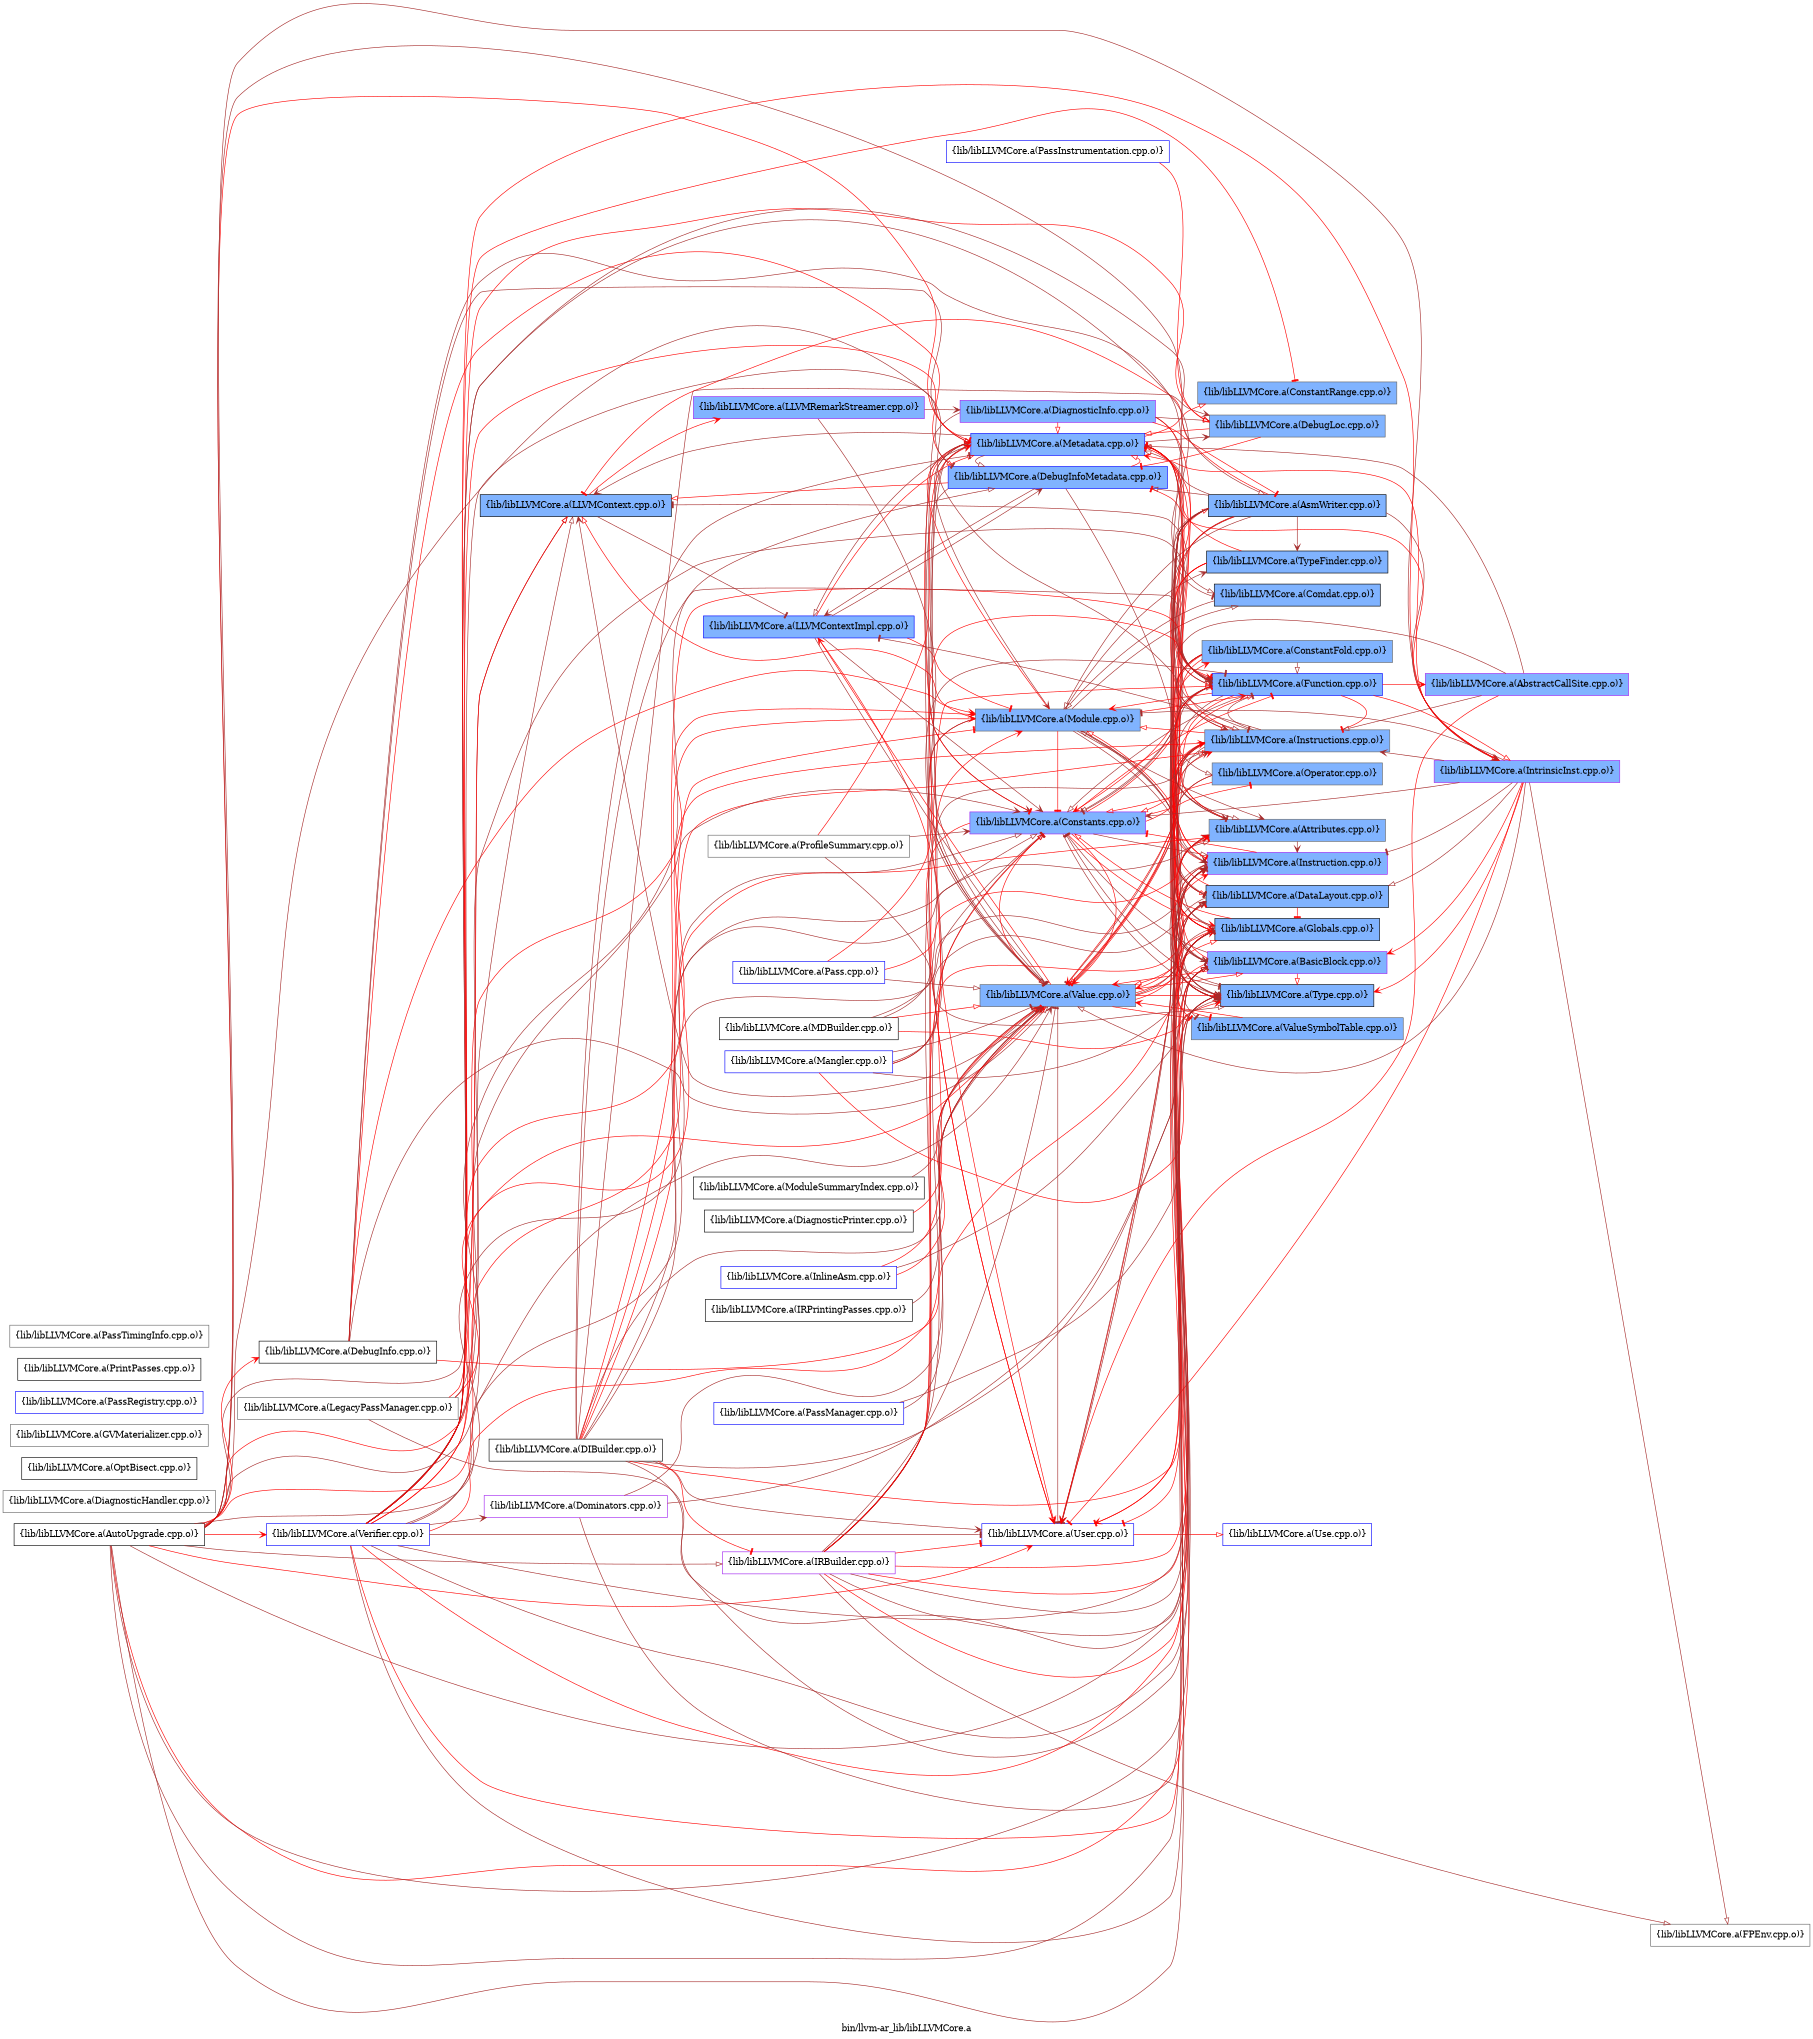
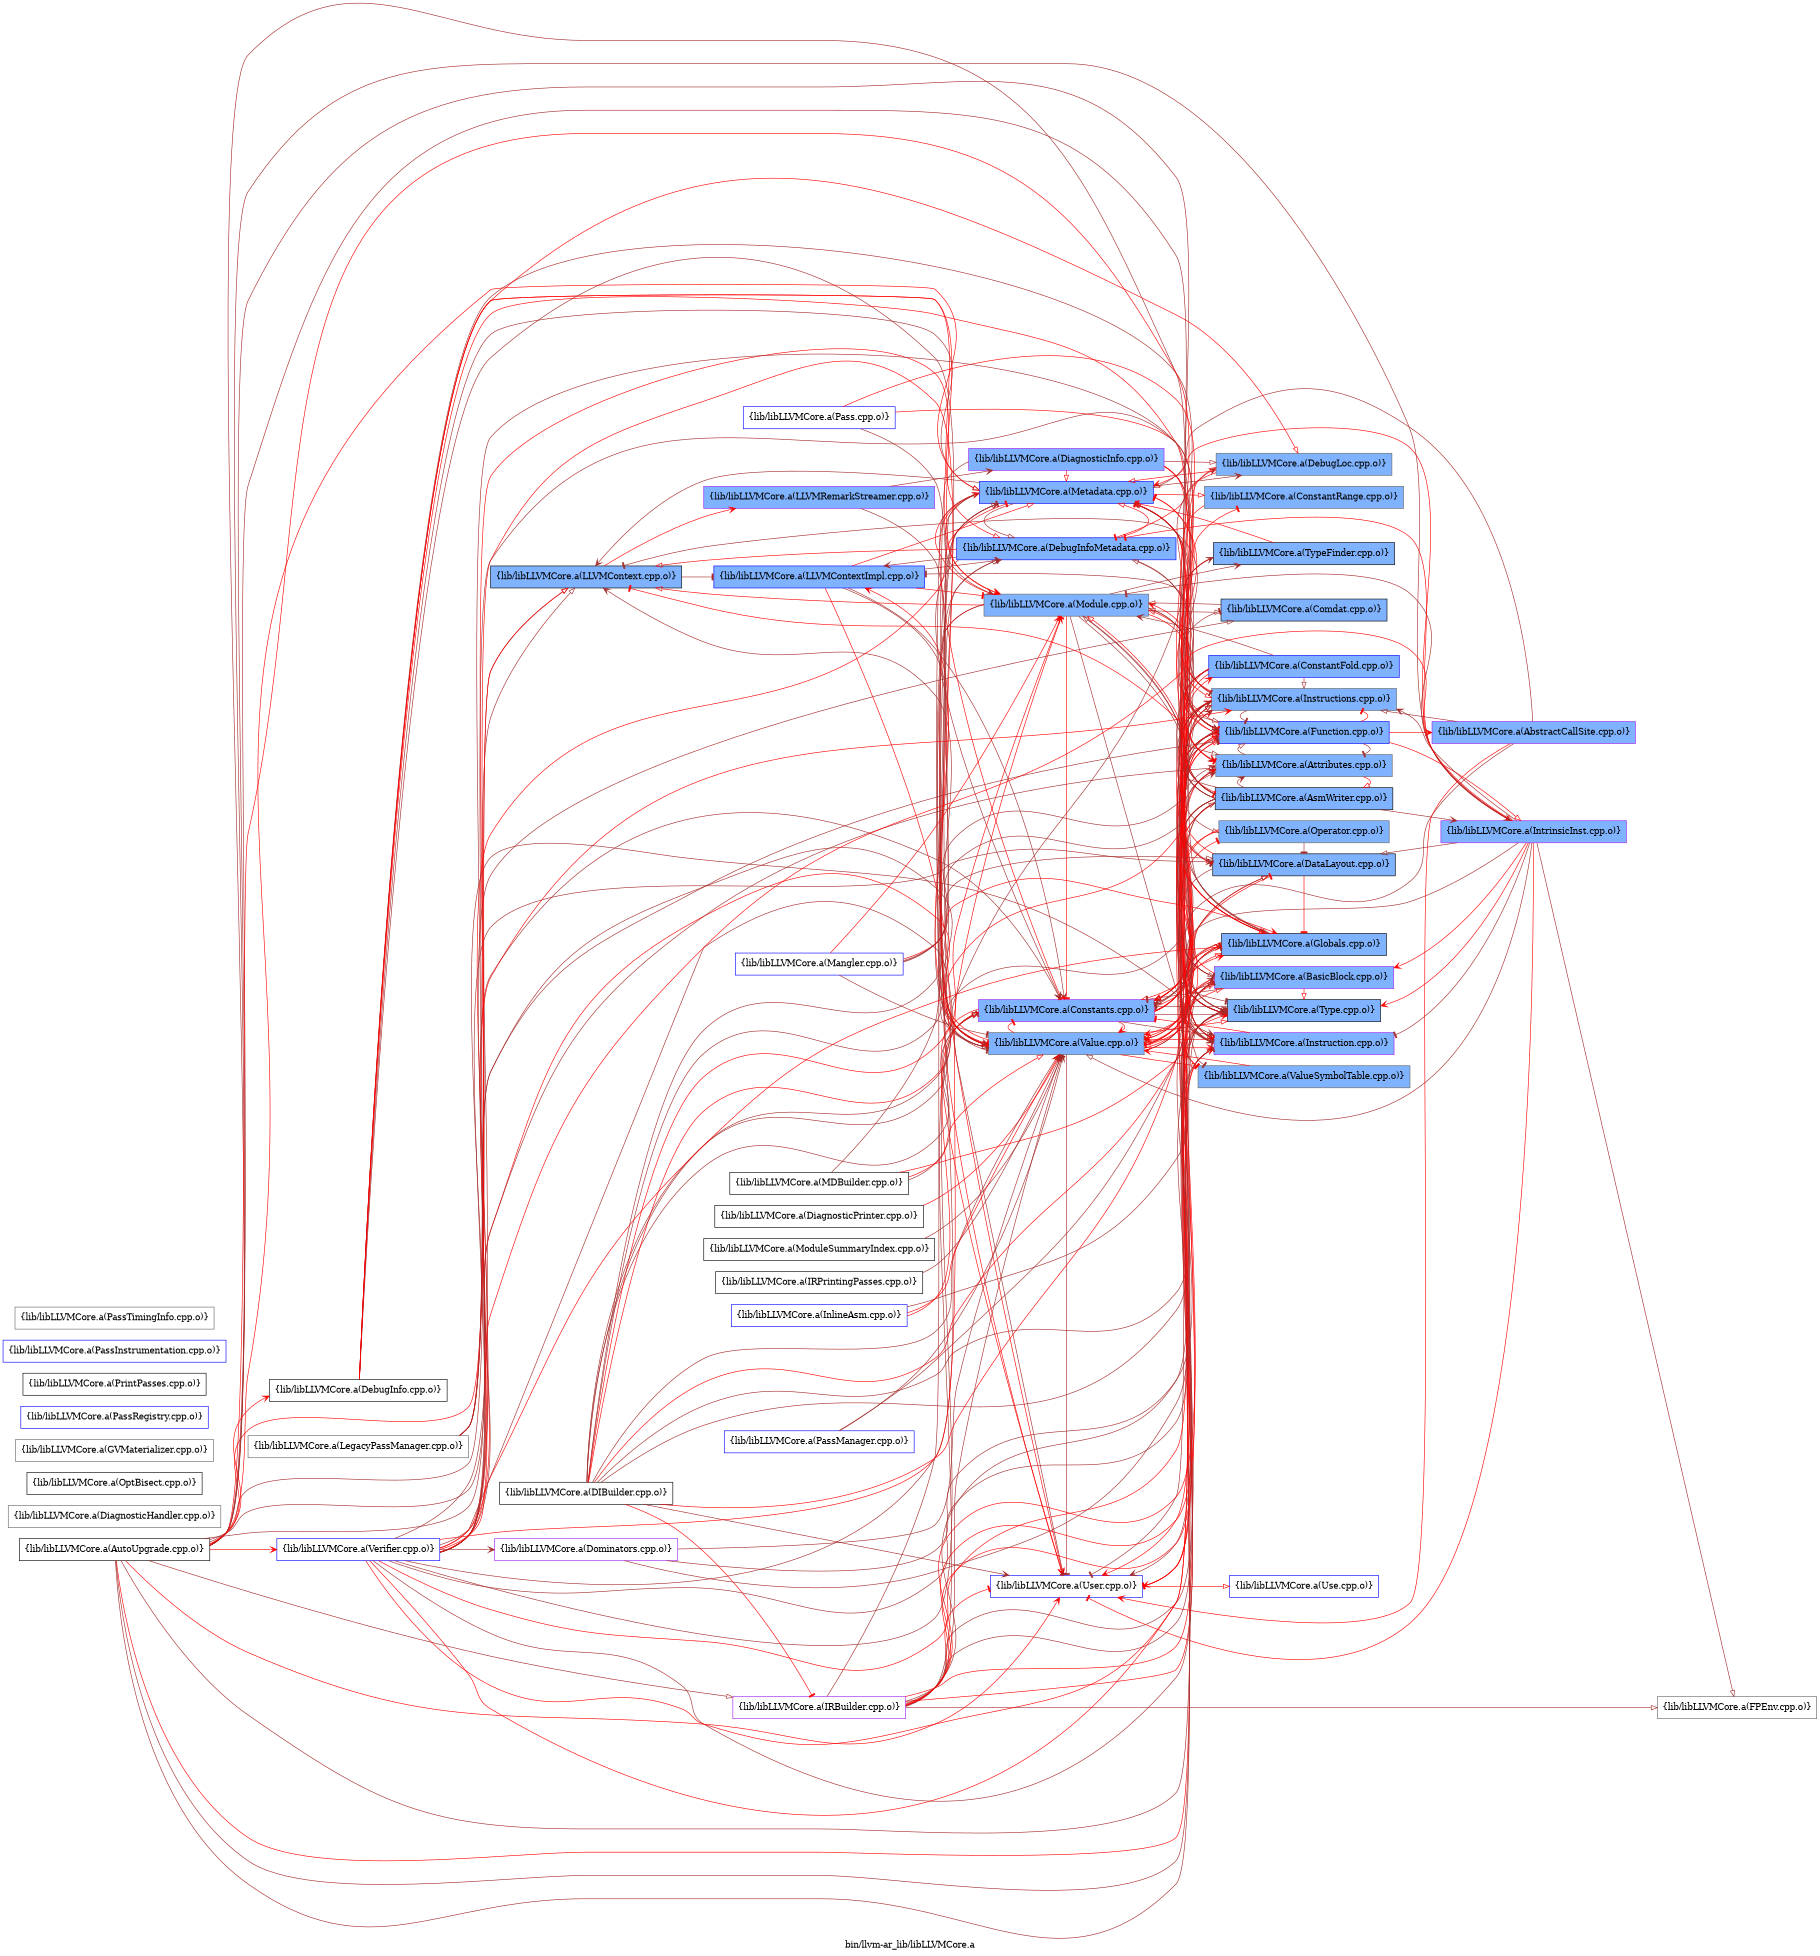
edge "{lib/libLLVMCore.a(PassInstrumentation.cpp.o)}" -> "{lib/libLLVMCore.a(DebugLoc.cpp.o)}": now "{lib/libLLVMCore.a(DebugInfo.cpp.o)}" -> "{lib/libLLVMCore.a(DebugLoc.cpp.o)}"
edge "{lib/libLLVMCore.a(Metadata.cpp.o)}" -> "{lib/libLLVMCore.a(LLVMContextImpl.cpp.o)}": removed
edge "{lib/libLLVMCore.a(ConstantFold.cpp.o)}" -> "{lib/libLLVMCore.a(Module.cpp.o)}": added
edge "{lib/libLLVMCore.a(TypeFinder.cpp.o)}" -> "{lib/libLLVMCore.a(Instructions.cpp.o)}": now "{lib/libLLVMCore.a(ConstantRange.cpp.o)}" -> "{lib/libLLVMCore.a(Instructions.cpp.o)}"
node "{lib/libLLVMCore.a(ConstantFold.cpp.o)}": color gray40 -> blue
edge "{lib/libLLVMCore.a(Attributes.cpp.o)}" -> "{lib/libLLVMCore.a(Instruction.cpp.o)}": reversed
node "{lib/libLLVMCore.a(ProfileSummary.cpp.o)}": removed
edge "{lib/libLLVMCore.a(IRPrintingPasses.cpp.o)}" -> "{lib/libLLVMCore.a(Value.cpp.o)}": arrowhead onormal -> vee
